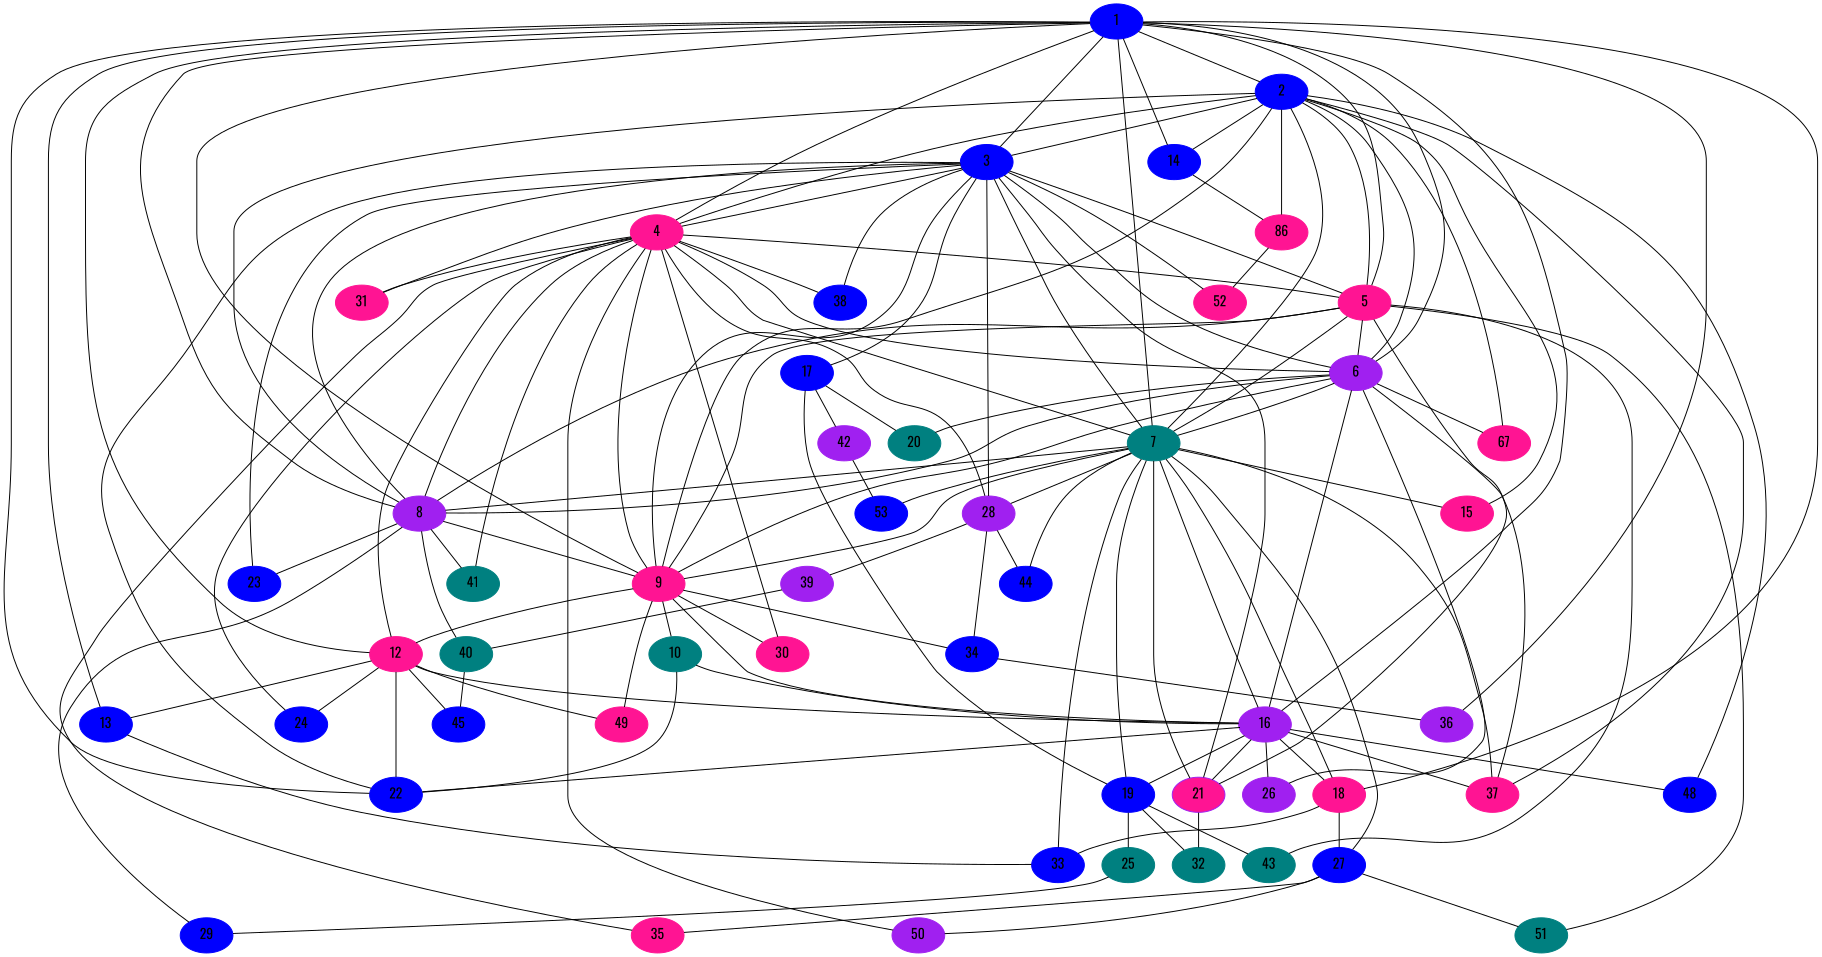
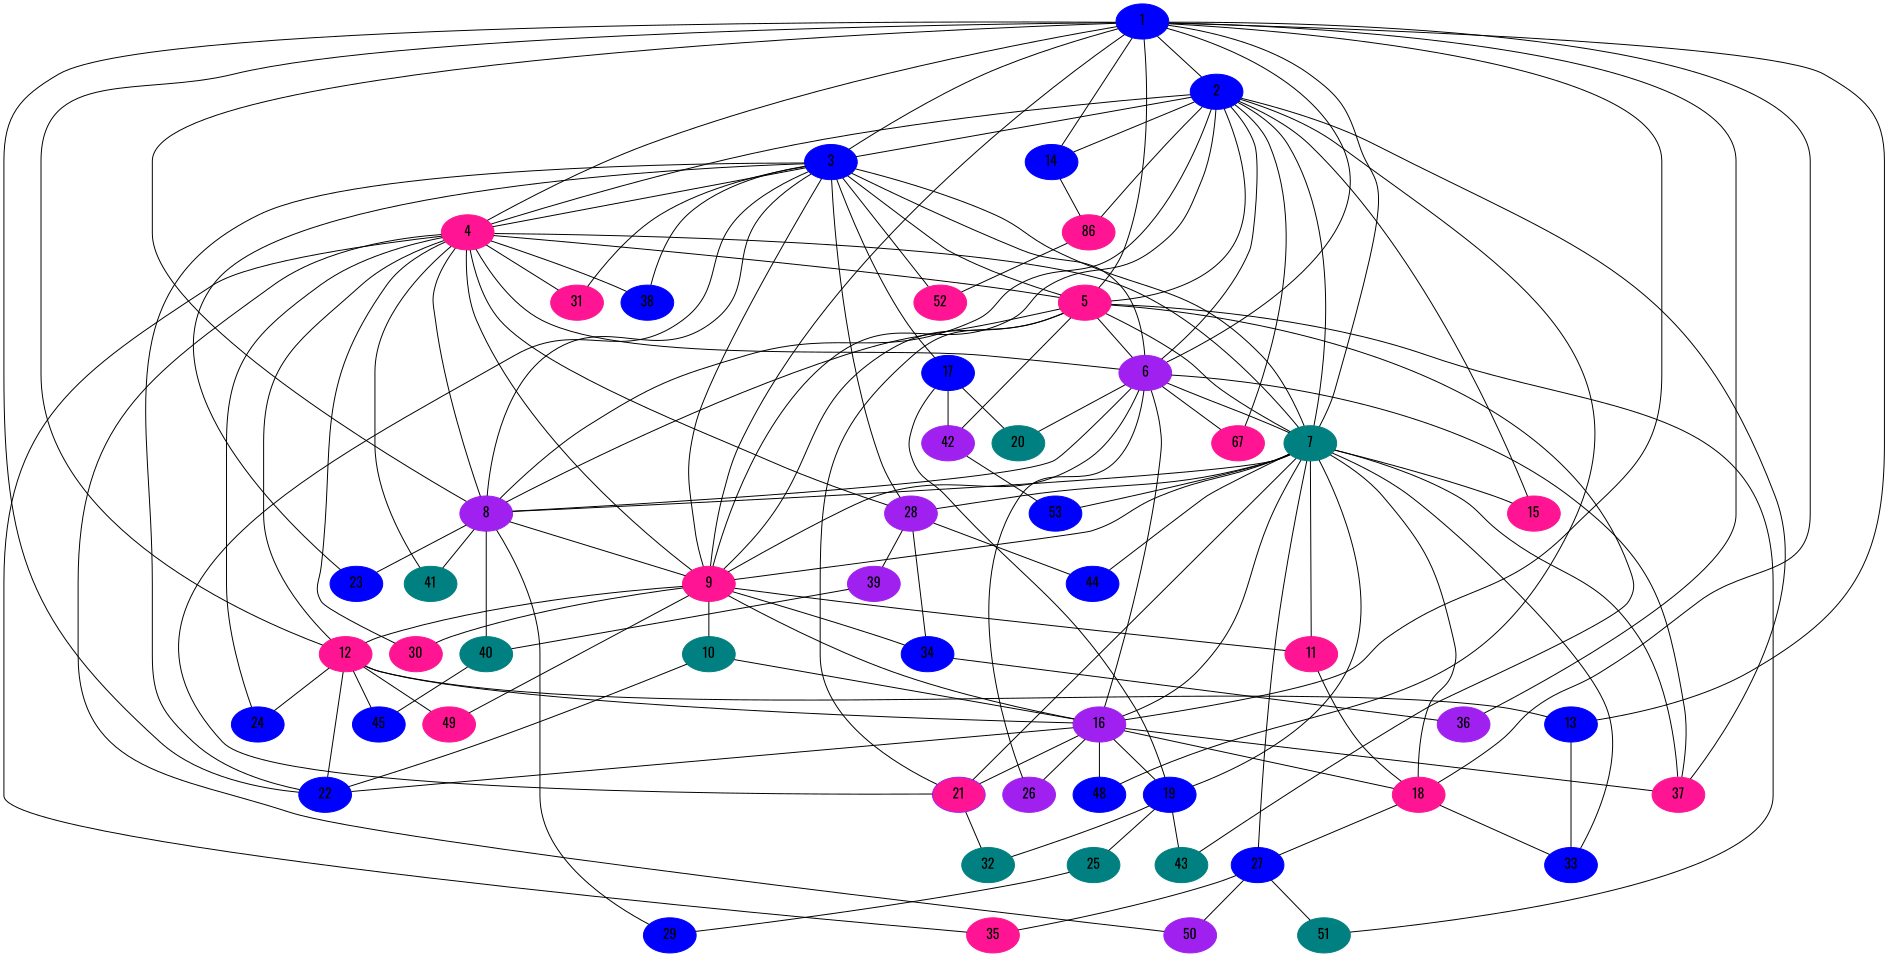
edge "5" -- "42": added
node "11": added
